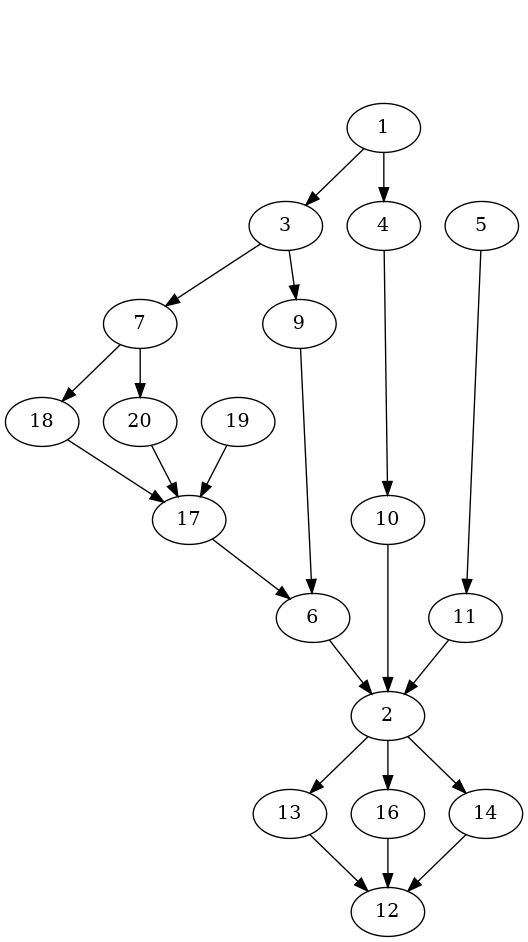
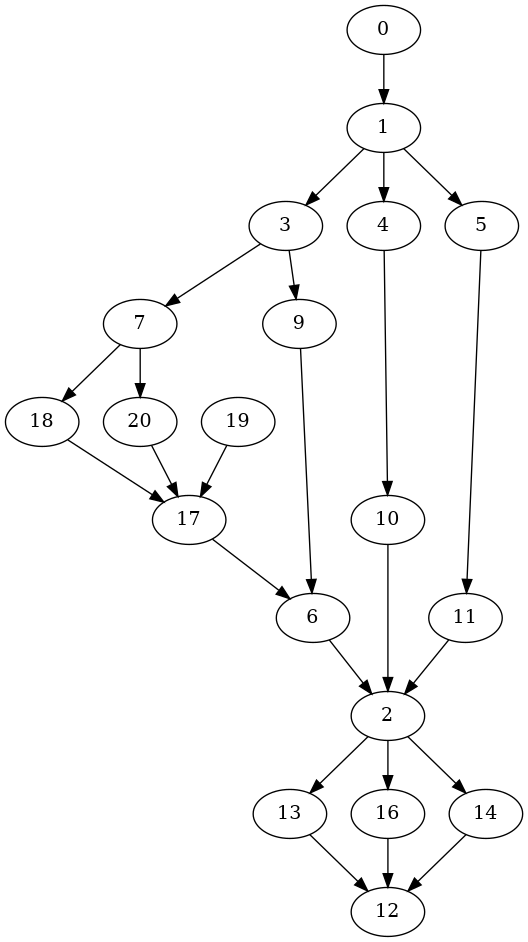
node "0": added
edge "1" -> "5": added
